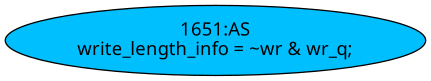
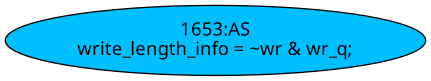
node "1651:AS write_length_info = ~wr & wr_q;": label "1651:AS write_length_info = ~wr & wr_q;" -> "1653:AS write_length_info = ~wr & wr_q;"
